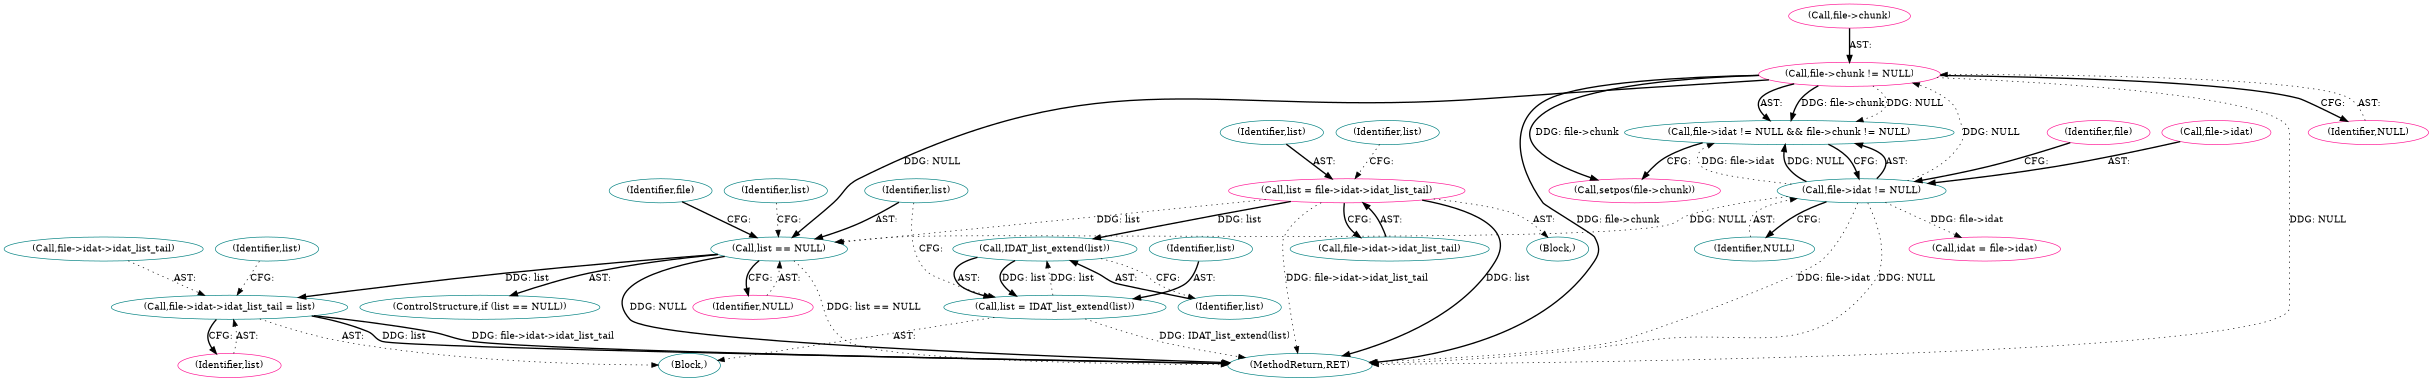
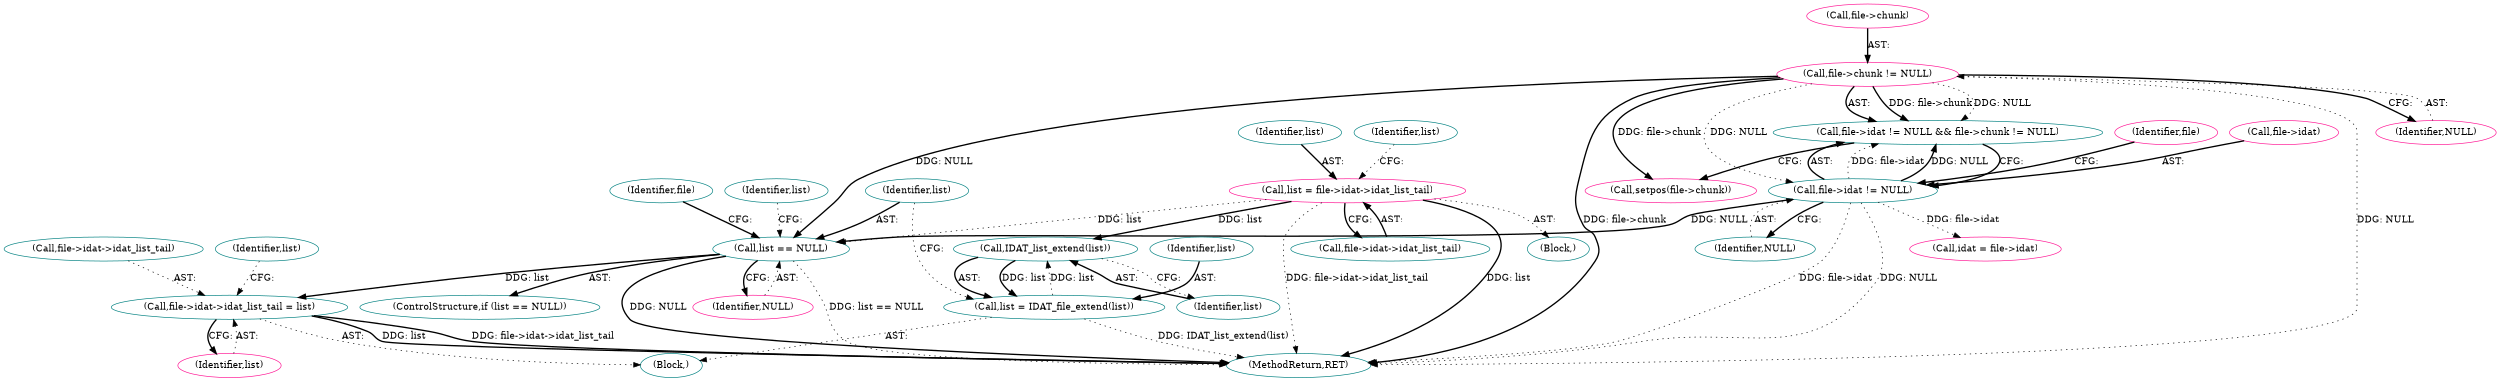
edge "(Call,file->idat != NULL)" -> "(Call,file->chunk != NULL)": reversed
edge "(Call,file->idat != NULL)" -> "(Call,list == NULL)": style dotted -> bold
node "(Call,list = IDAT_list_extend(list))": label "(Call,list = IDAT_list_extend(list))" -> "(Call,list = IDAT_file_extend(list))"
